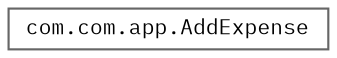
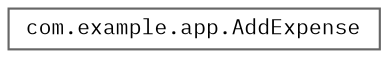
node "com.com.app.AddExpense": label "com.com.app.AddExpense" -> "com.example.app.AddExpense"
